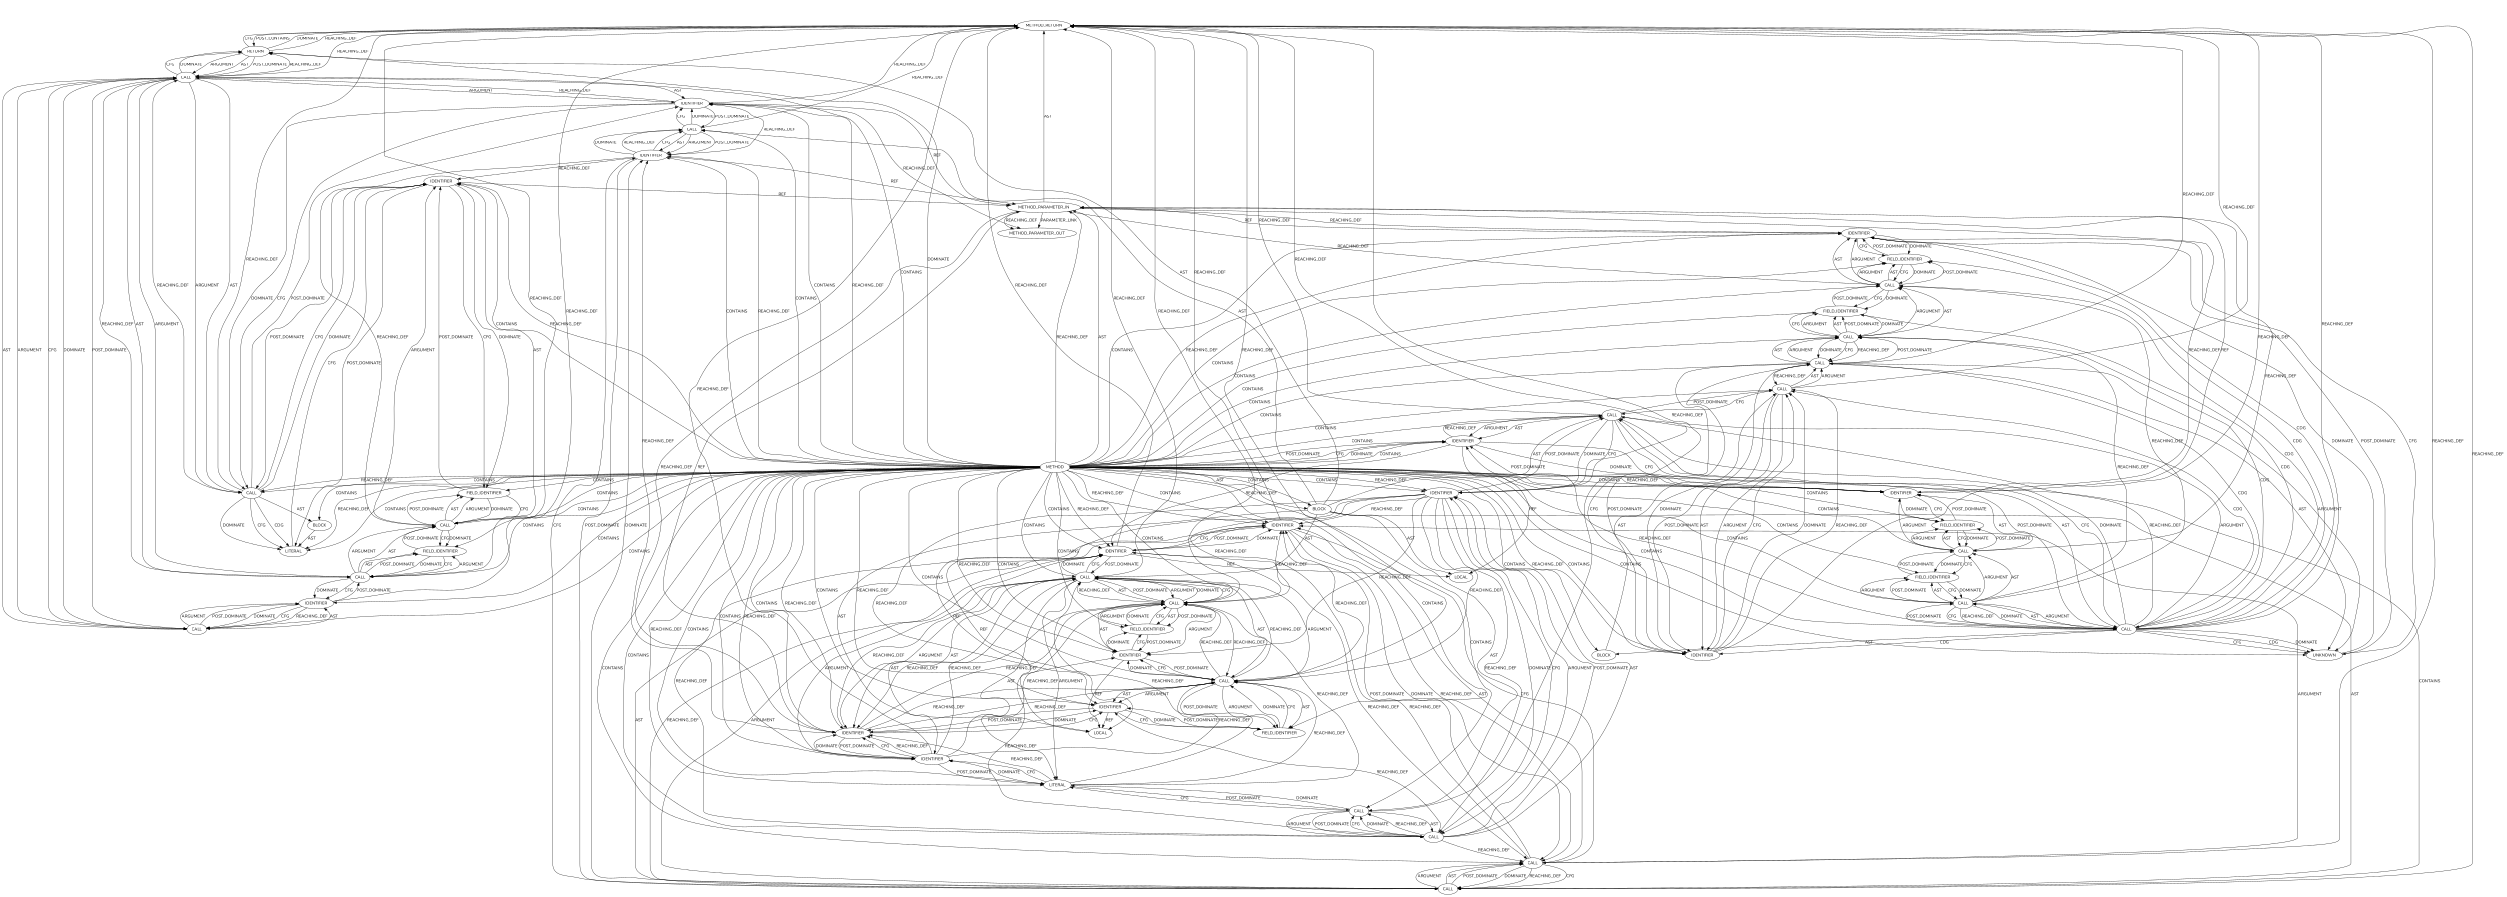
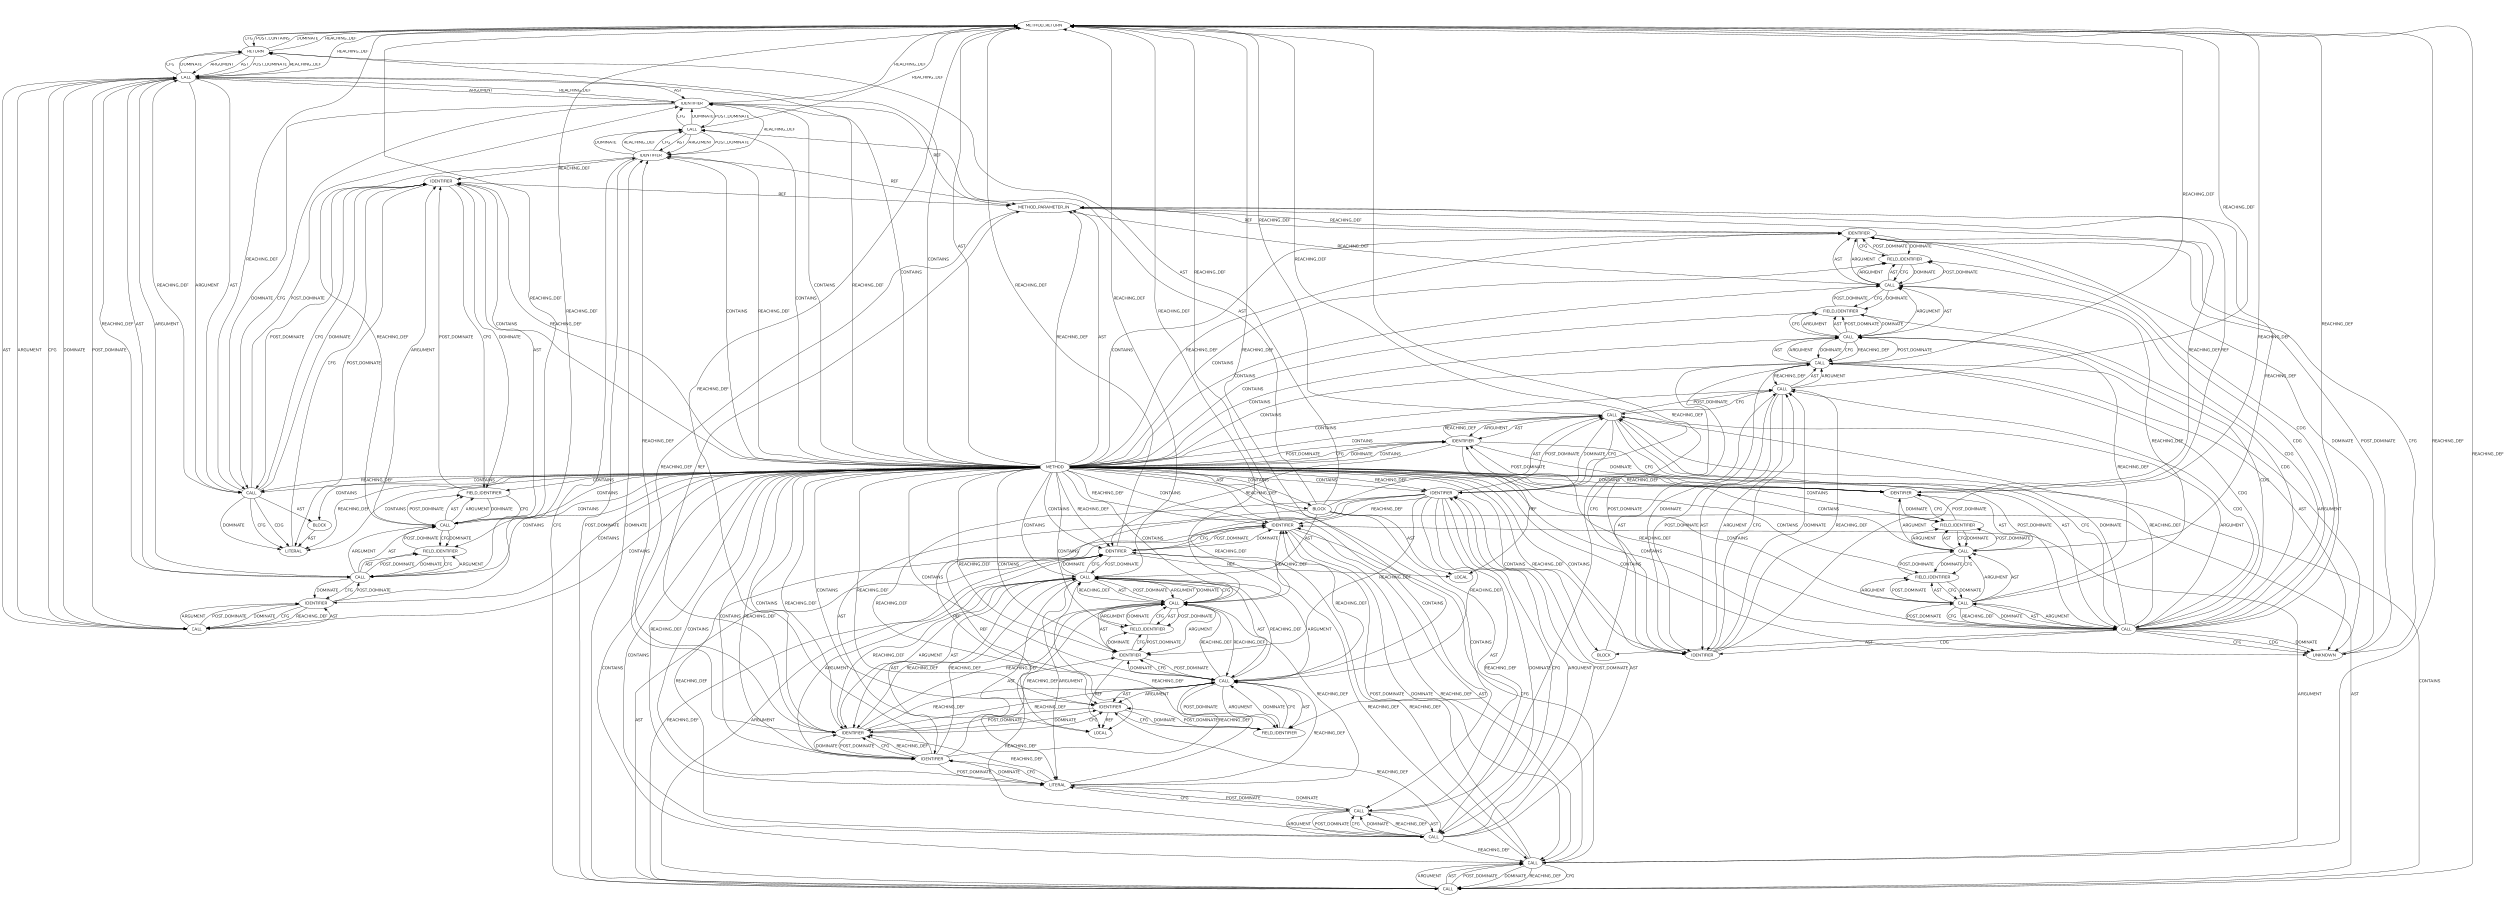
edge "METHOD_PARAMETER_IN" -> "METHOD_RETURN": now "METHOD" -> "METHOD_RETURN"
node "METHOD_PARAMETER_OUT": removed
edge "METHOD" -> "RETURN": label "DOMINATE" -> "CONTAINS"
